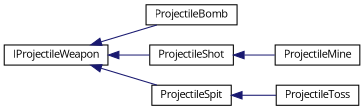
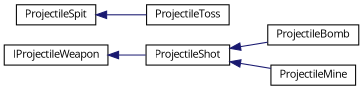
edge "ProjectileBomb" -> "IProjectileWeapon": now "ProjectileBomb" -> "ProjectileShot"
edge "ProjectileSpit" -> "IProjectileWeapon": removed
